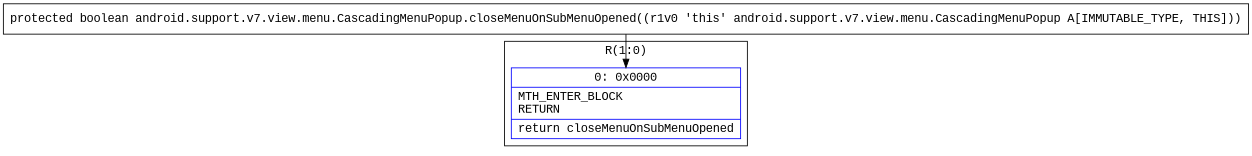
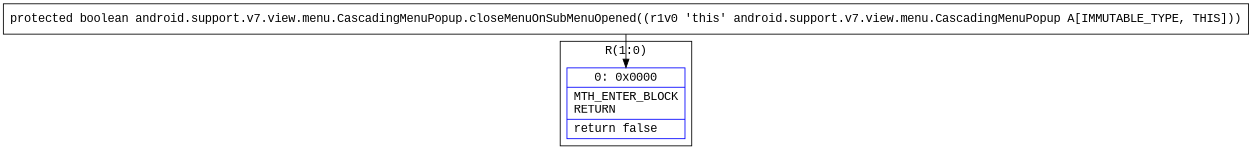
node "0: 0x0000": text "return closeMenuOnSubMenuOpened" -> "return false"
